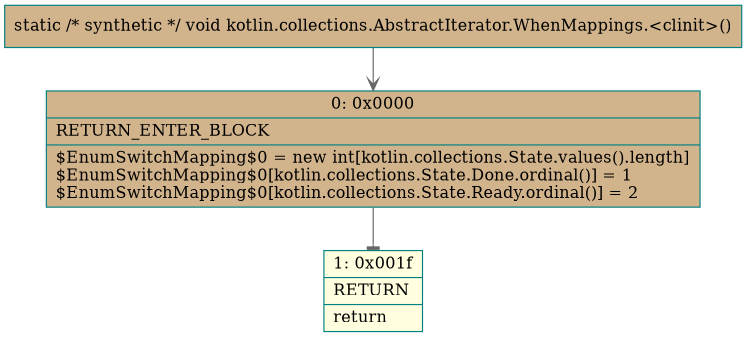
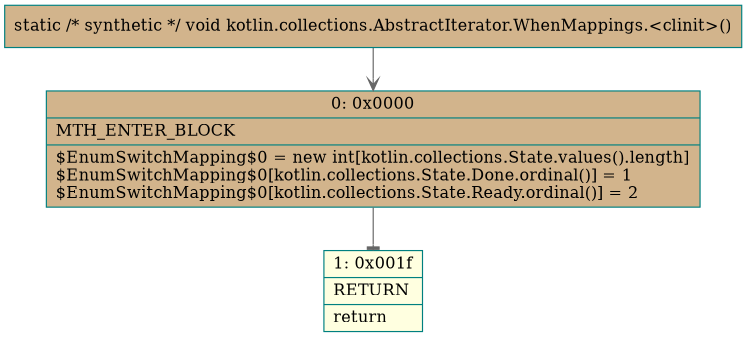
node "0: 0x0000": text "RETURN_ENTER_BLOCK" -> "MTH_ENTER_BLOCK"
